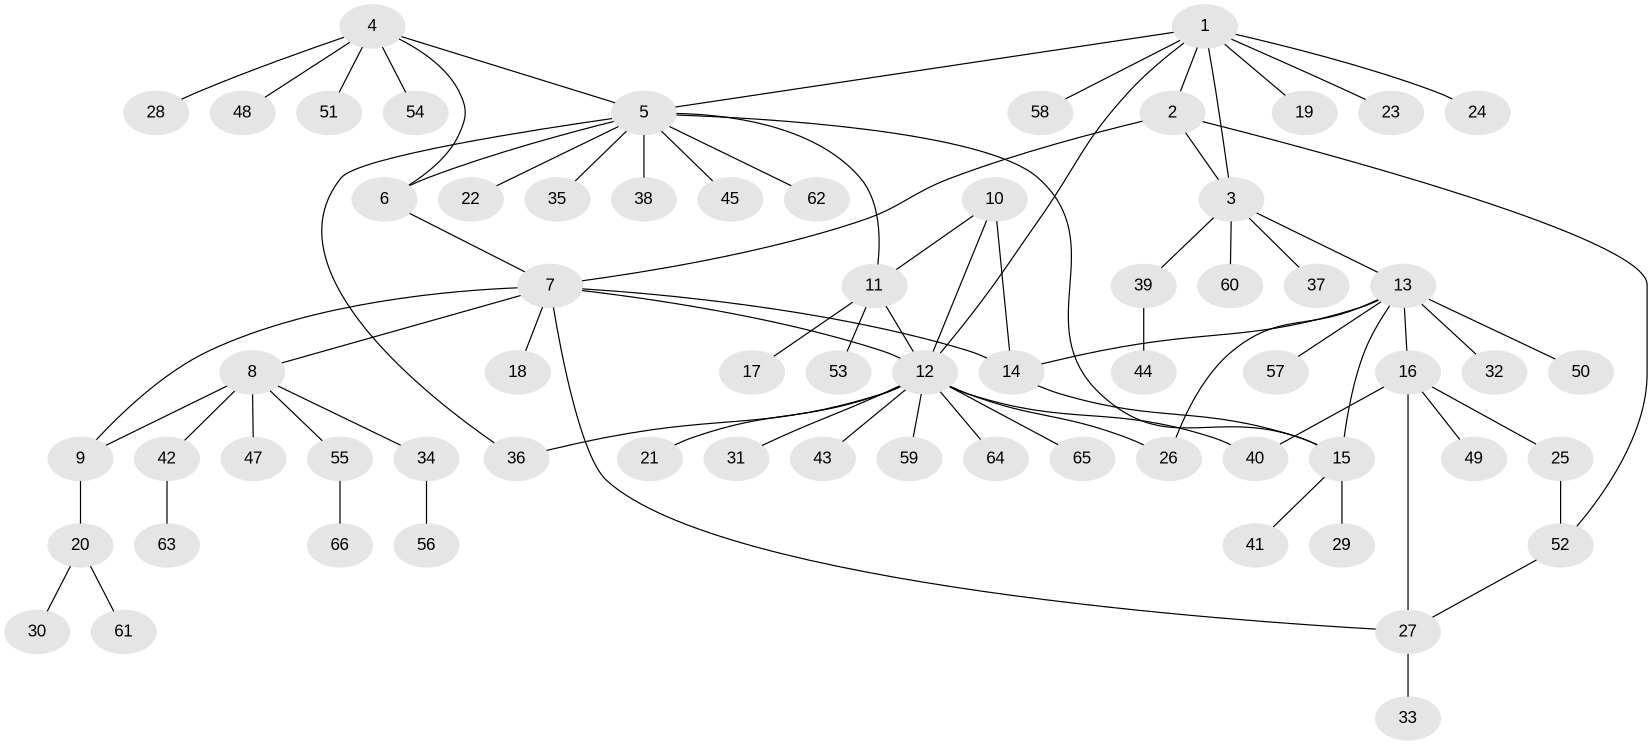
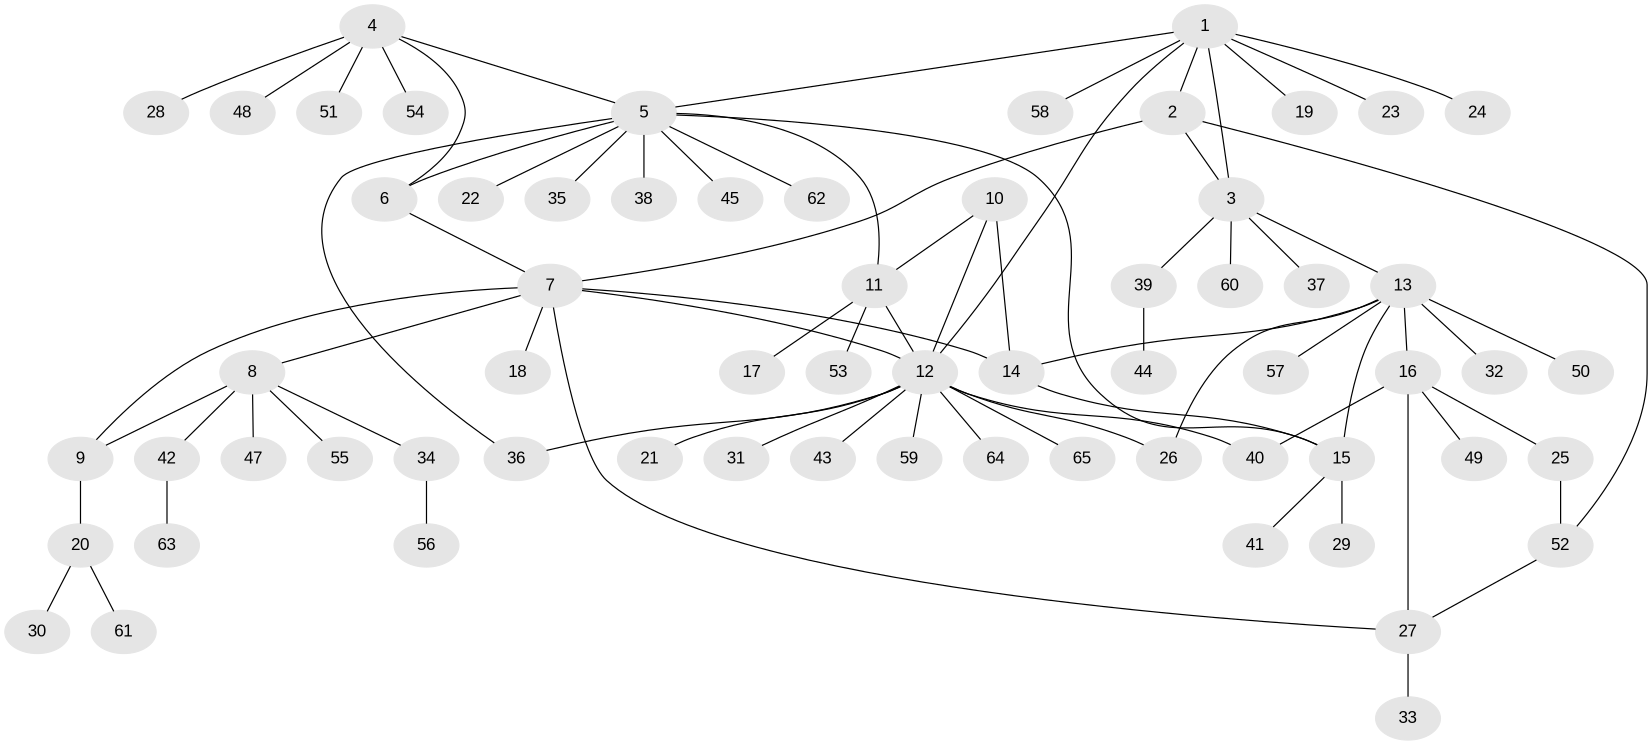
node "66": removed
